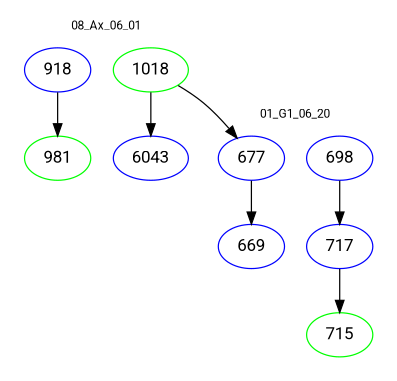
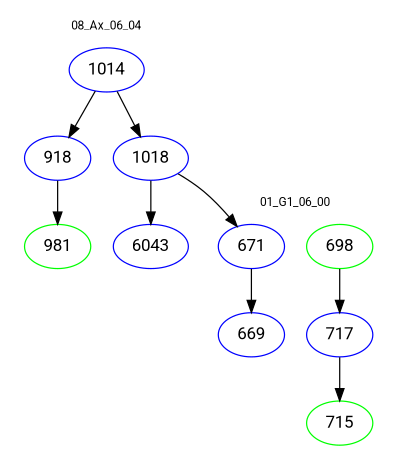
cluster "08_Ax_06_01": label "08_Ax_06_01" -> "08_Ax_06_04"
node "1014": added
node "1018": color green -> blue
cluster "01_G1_06_20": label "01_G1_06_20" -> "01_G1_06_00"
node "677": label "677" -> "671"
node "698": color blue -> green
